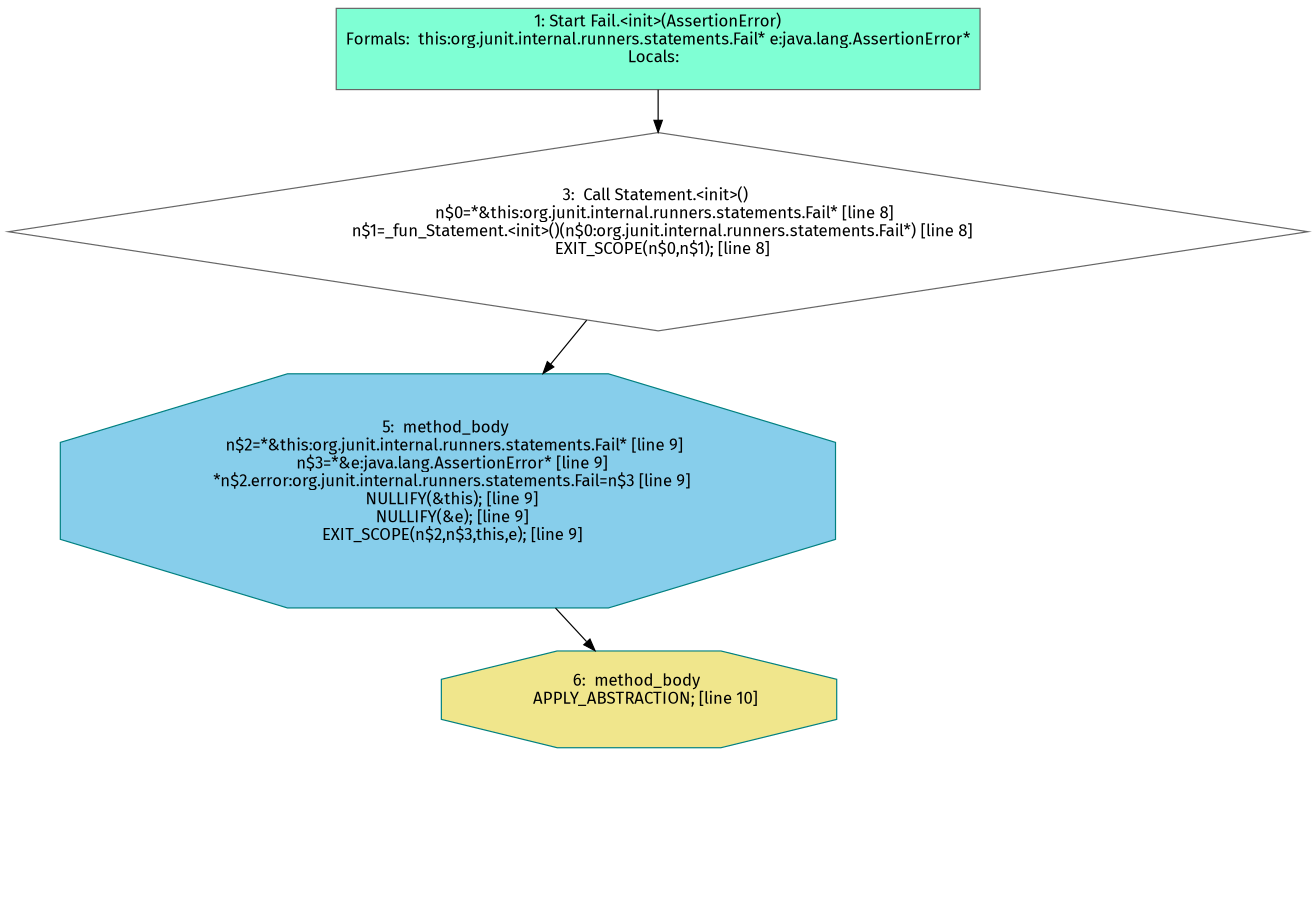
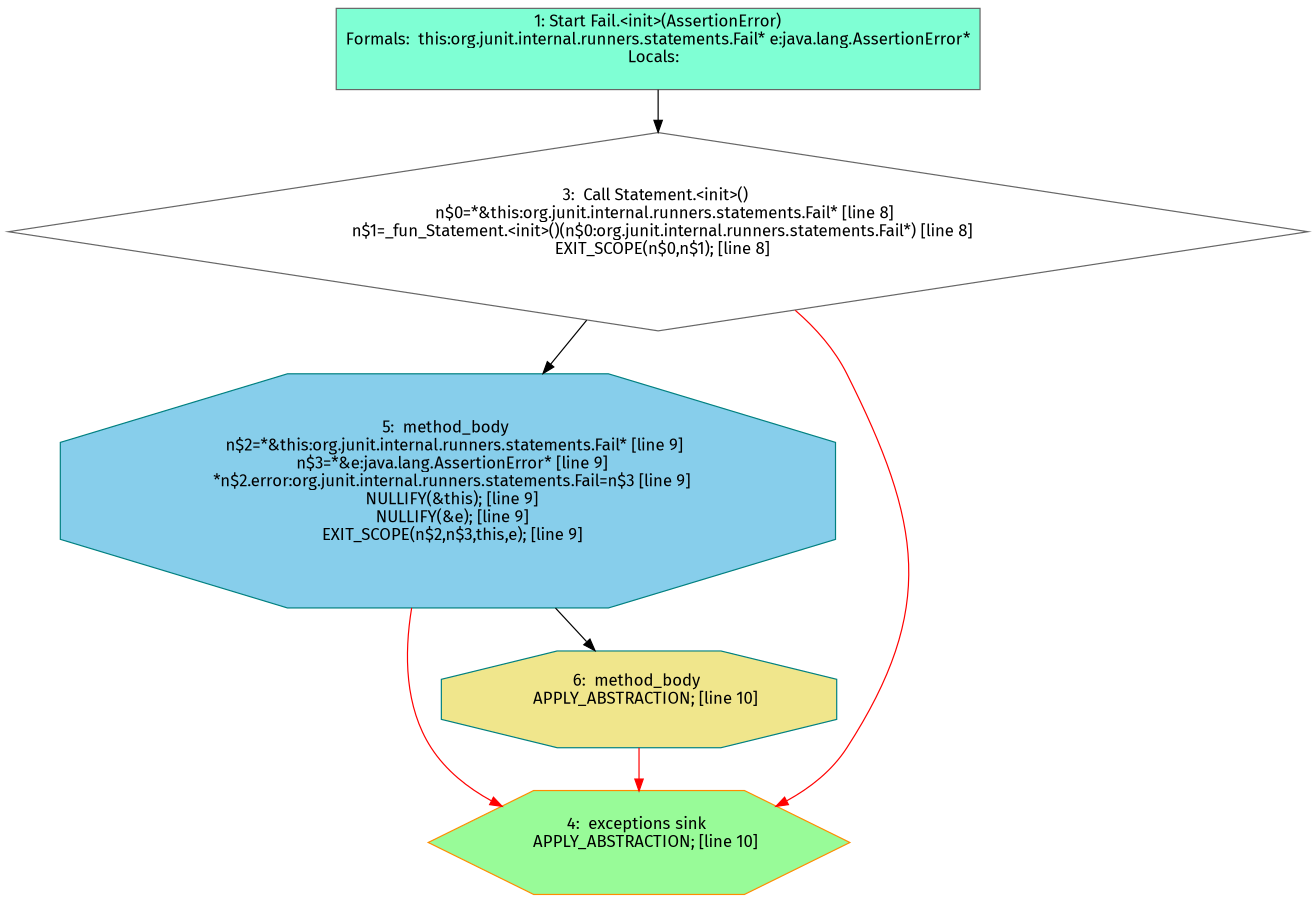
node "4:  exceptions sink APPLY_ABSTRACTION; [line 10]": added
